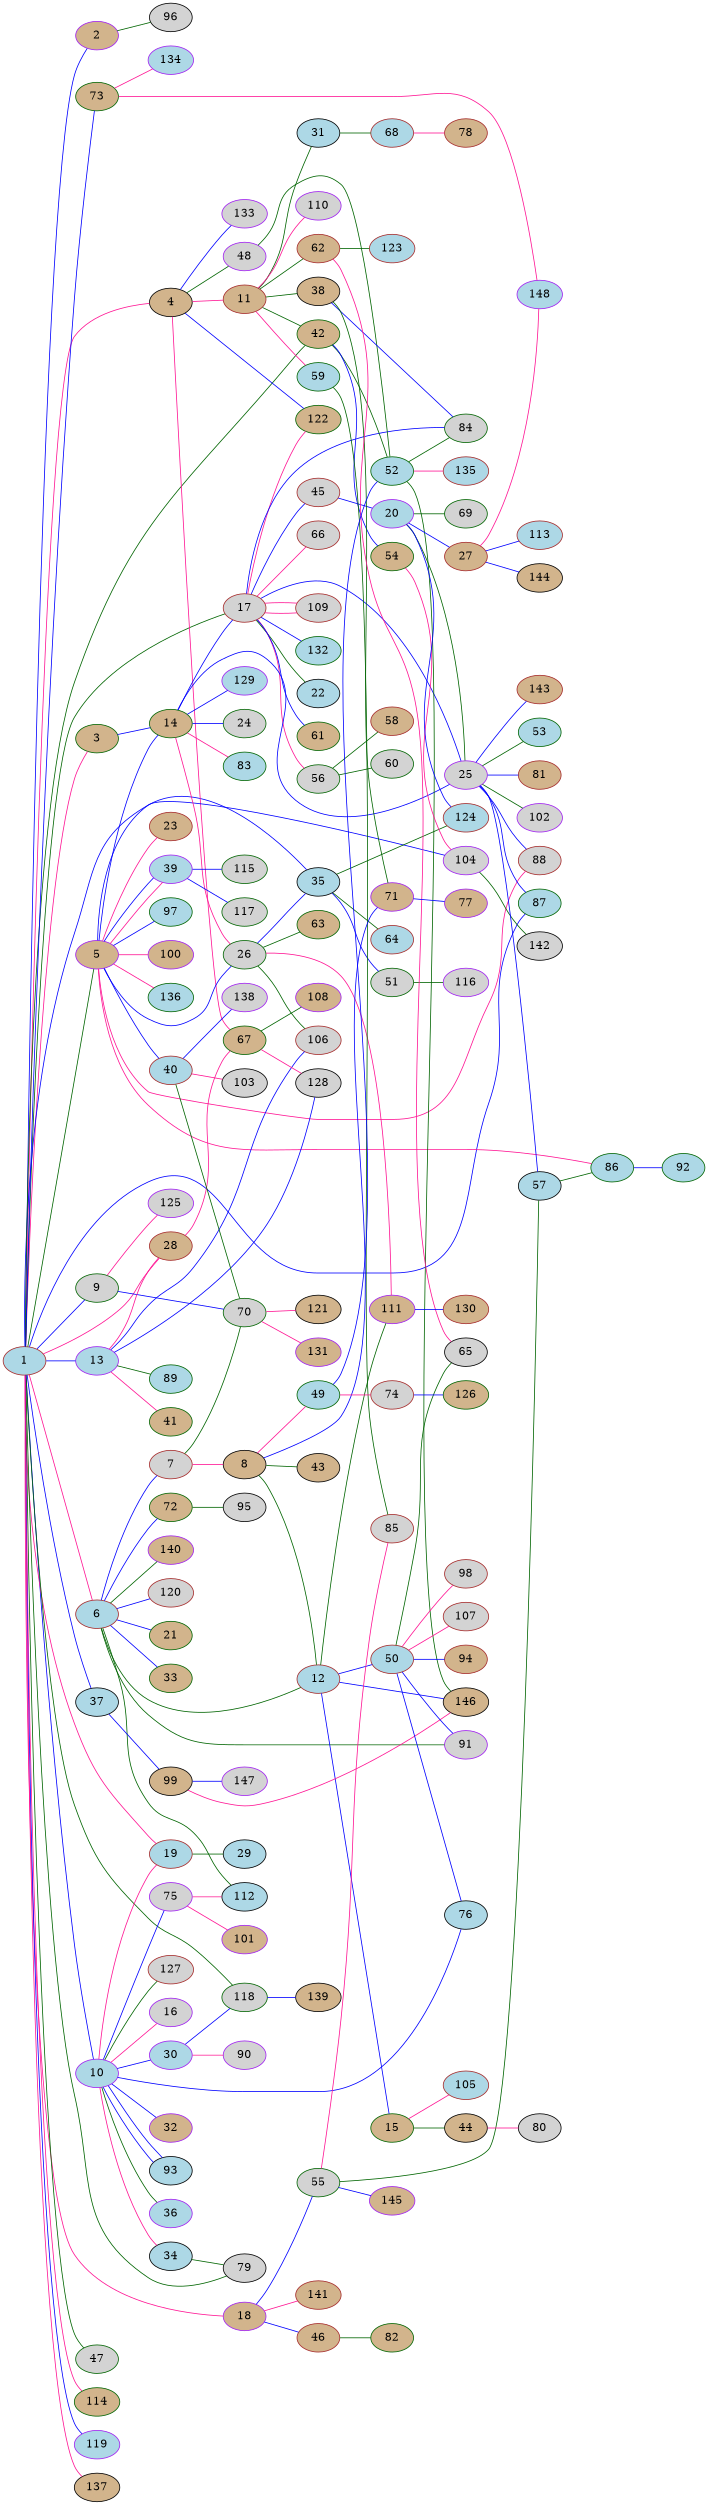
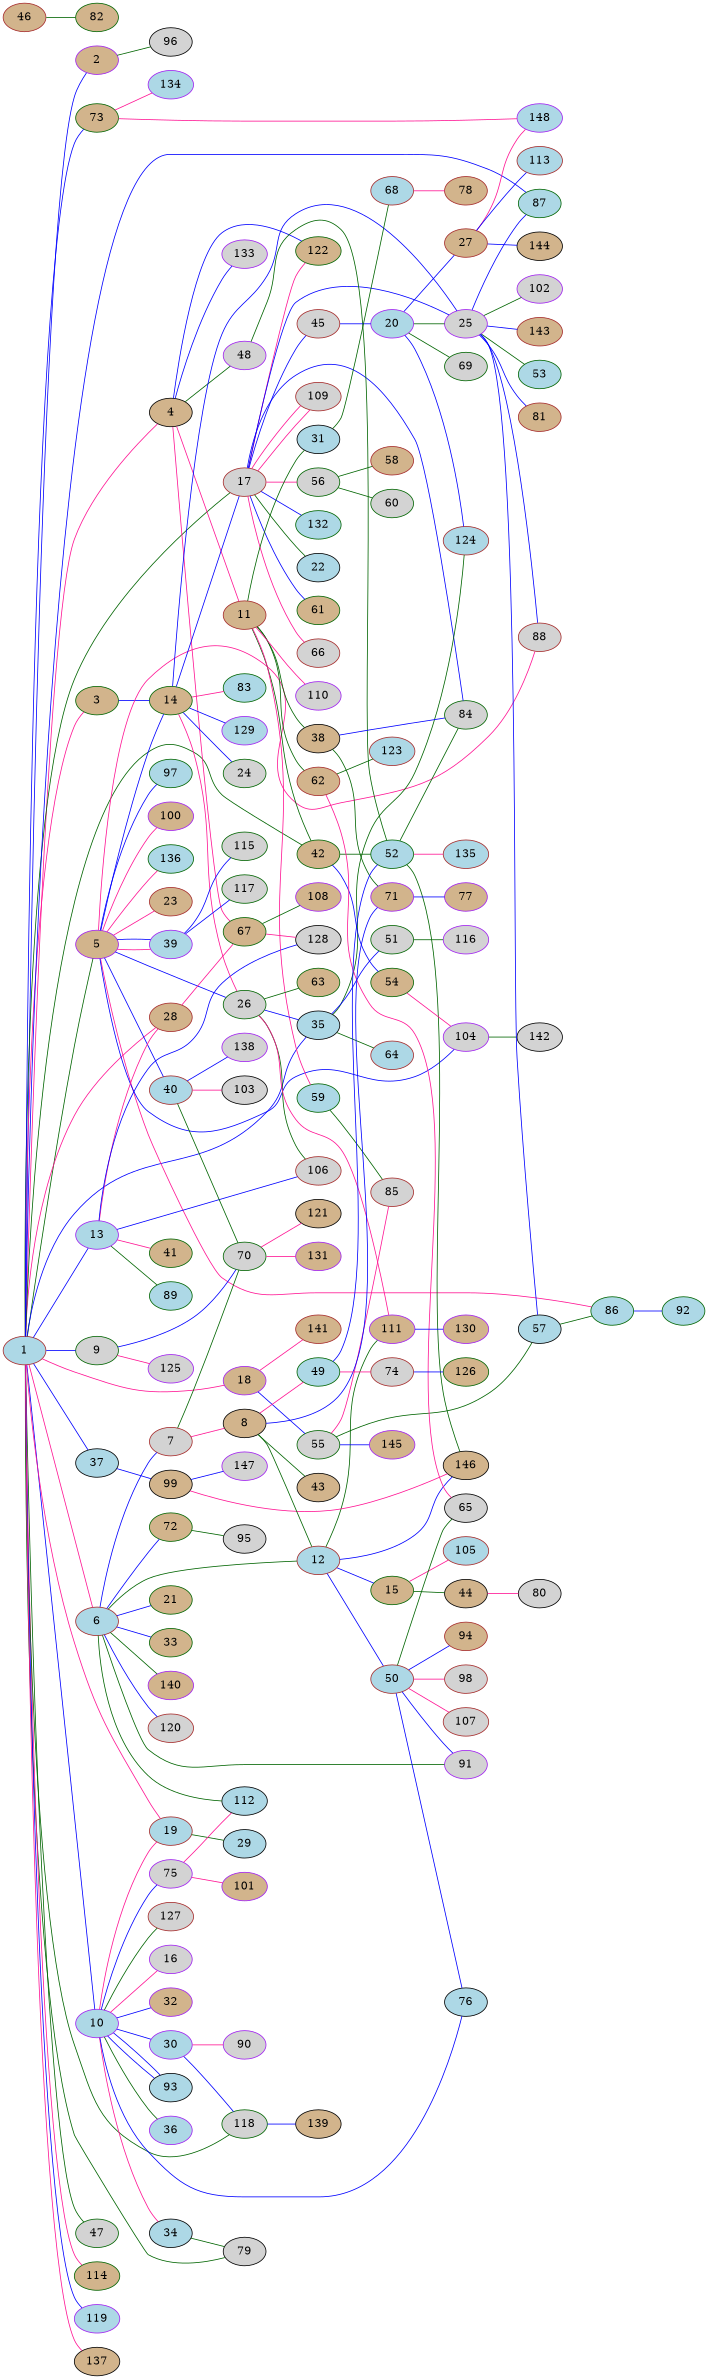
node "130": color brown -> purple
edge "18" -- "46": removed
